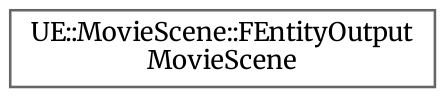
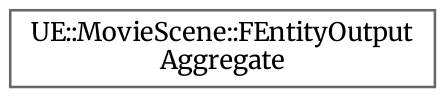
node "UE::MovieScene::FEntityOutput MovieScene": label "UE::MovieScene::FEntityOutput MovieScene" -> "UE::MovieScene::FEntityOutput Aggregate"
